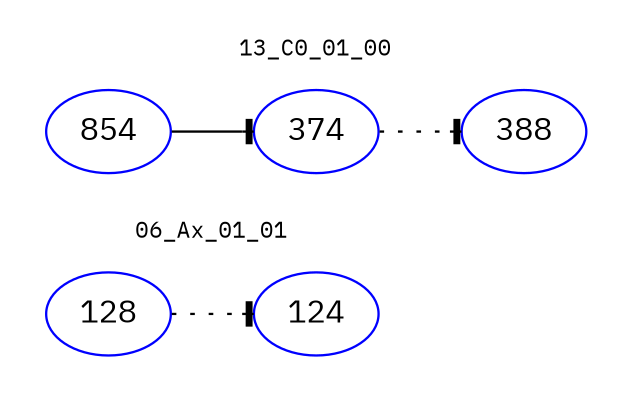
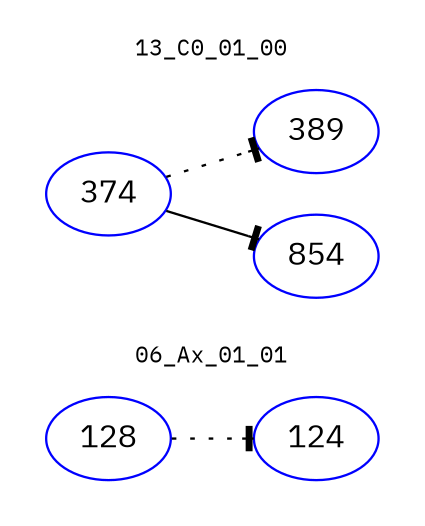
edge "854" -> "374": reversed
node "388": label "388" -> "389"
